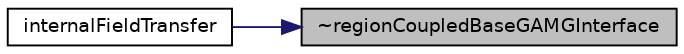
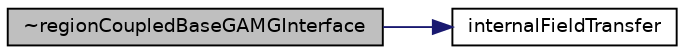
edge "internalFieldTransfer" -> "~regionCoupledBaseGAMGInterface": reversed
